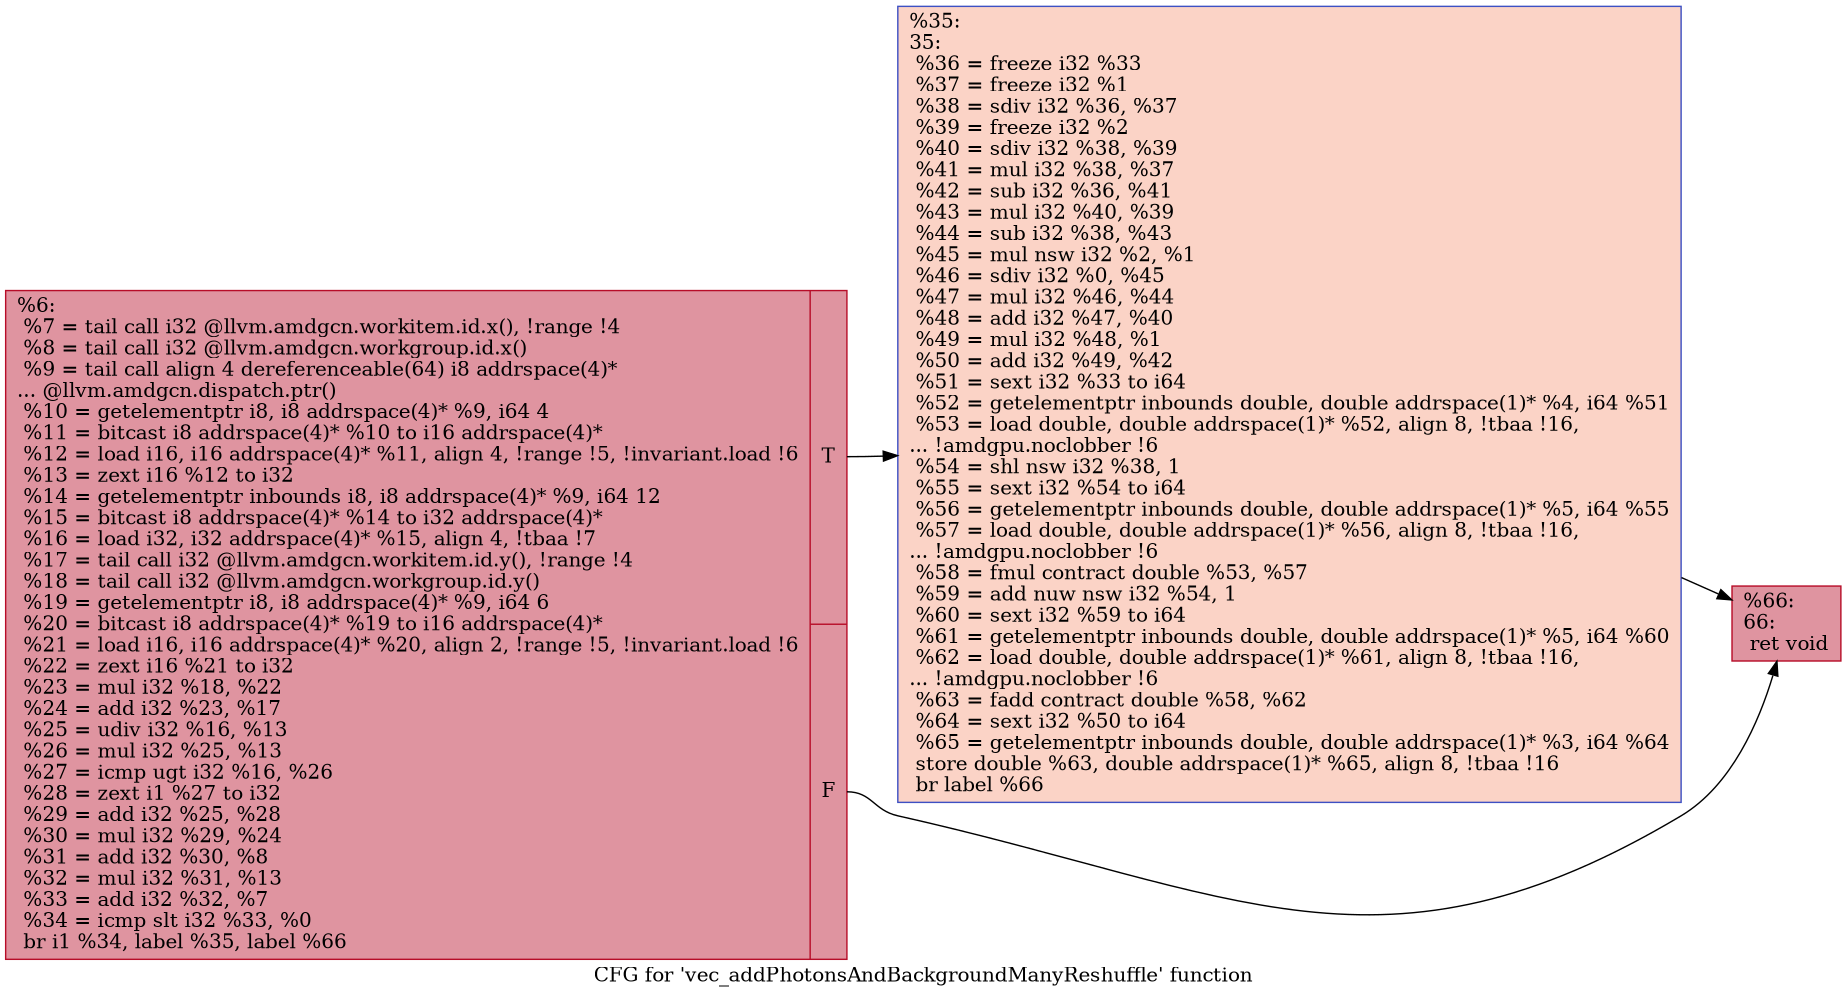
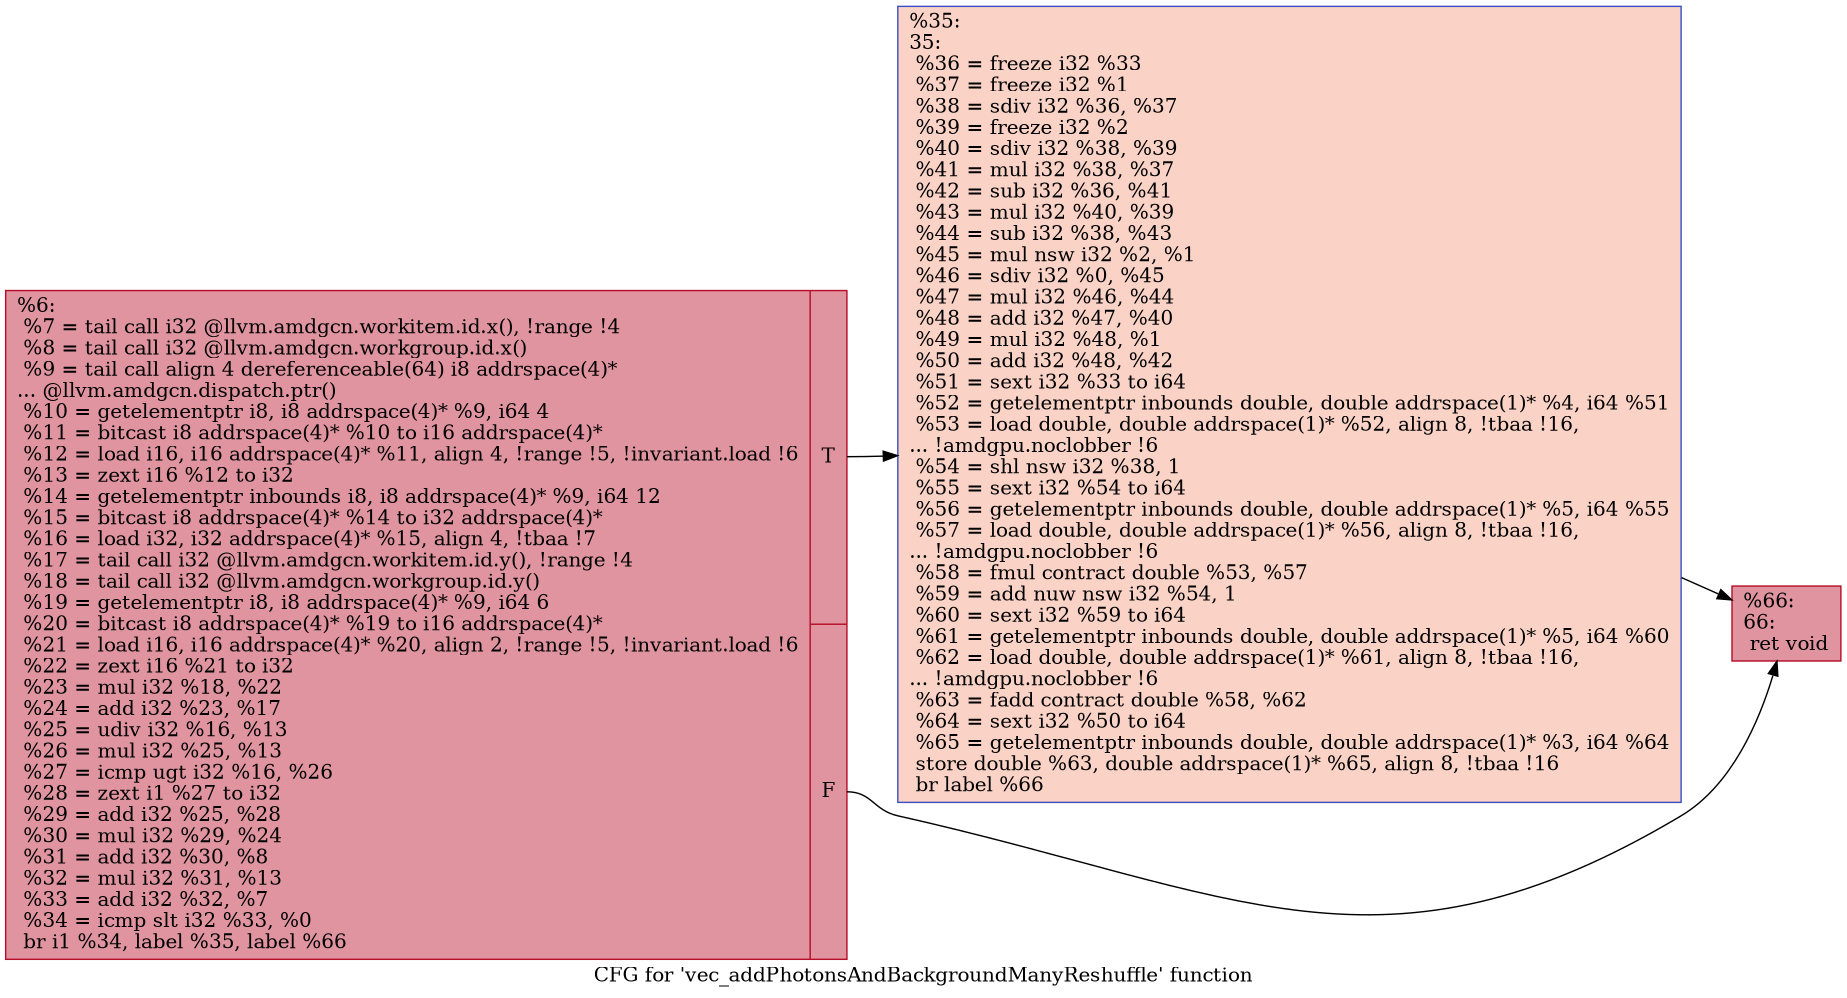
node "%35:": text "%50 = add i32 %49, %42" -> "%50 = add i32 %48, %42"
